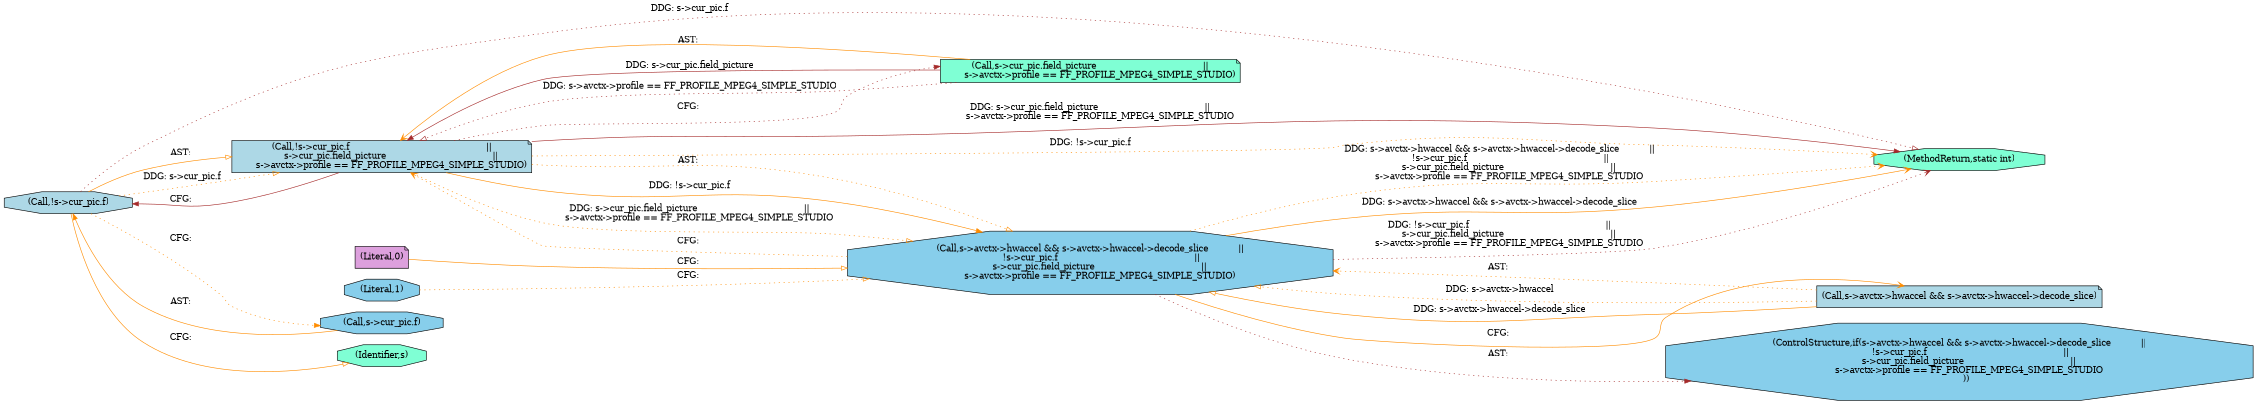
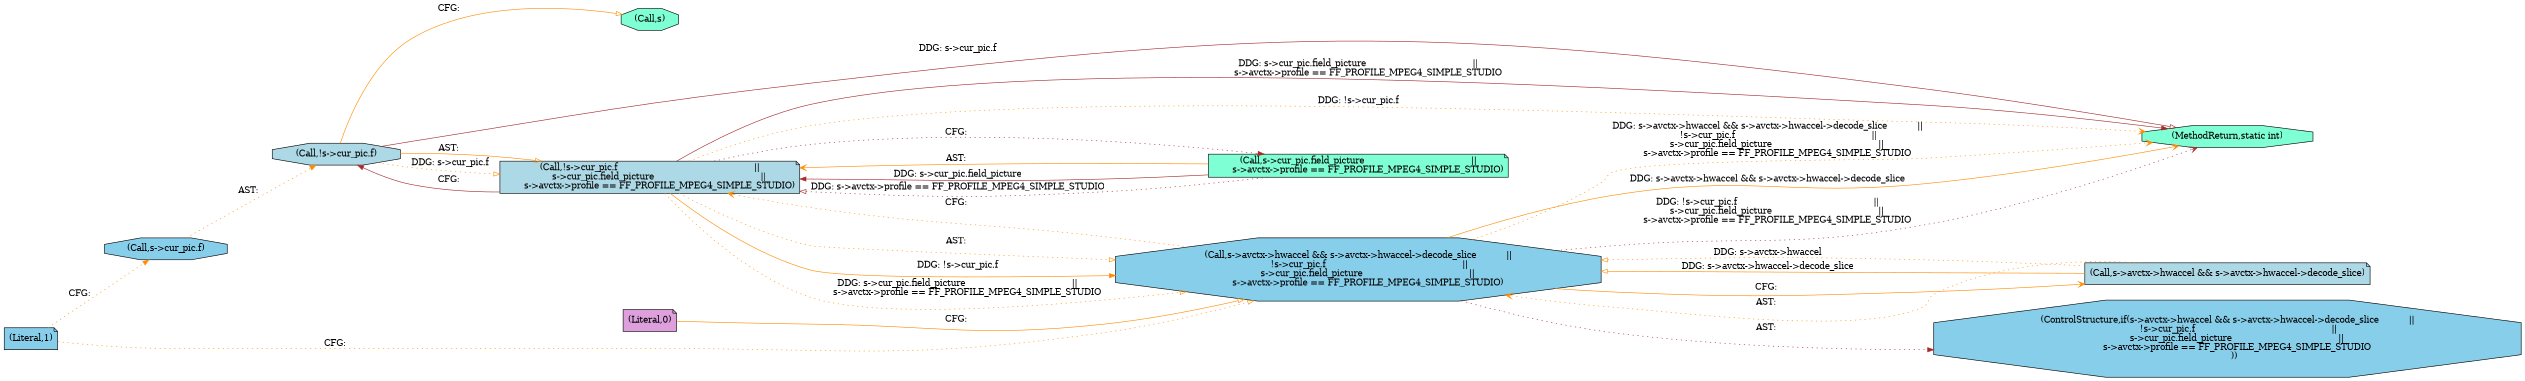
edge "(Call,!s->cur_pic.f)" -> "(MethodReturn,static int)": style dotted -> solid
edge "(Call,!s->cur_pic.f)" -> "(Call,s->cur_pic.f)": now "(Literal,1)" -> "(Call,s->cur_pic.f)"
node "(Literal,1)": shape octagon -> note
edge "(Call,s->cur_pic.f)" -> "(Call,!s->cur_pic.f)": style solid -> dotted
node "(Identifier,s)": label "(Identifier,s)" -> "(Call,s)"
